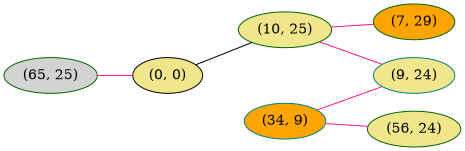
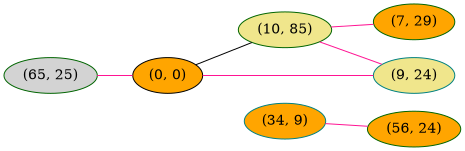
node "(10, 25)": label "(10, 25)" -> "(10, 85)"
node "(0, 0)": fillcolor khaki -> orange
edge "(9, 24)" -- "(34, 9)": now "(9, 24)" -- "(0, 0)"
node "(56, 24)": fillcolor khaki -> orange
